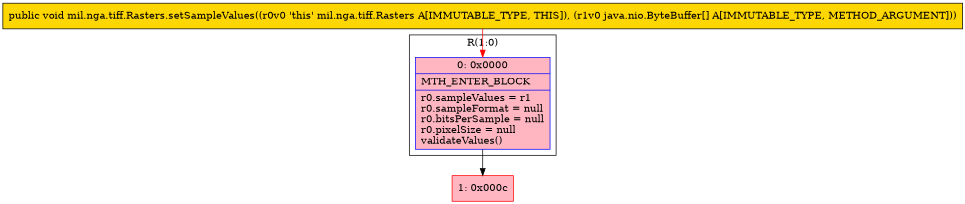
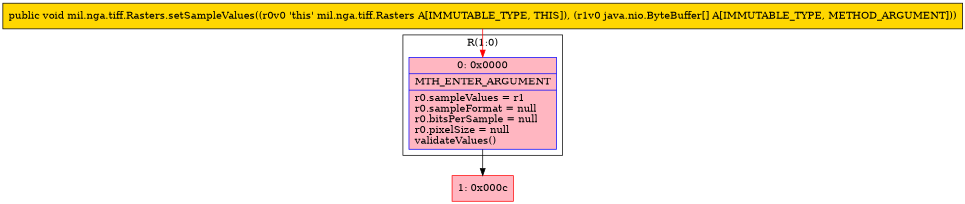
node "0: 0x0000": text "MTH_ENTER_BLOCK" -> "MTH_ENTER_ARGUMENT"
